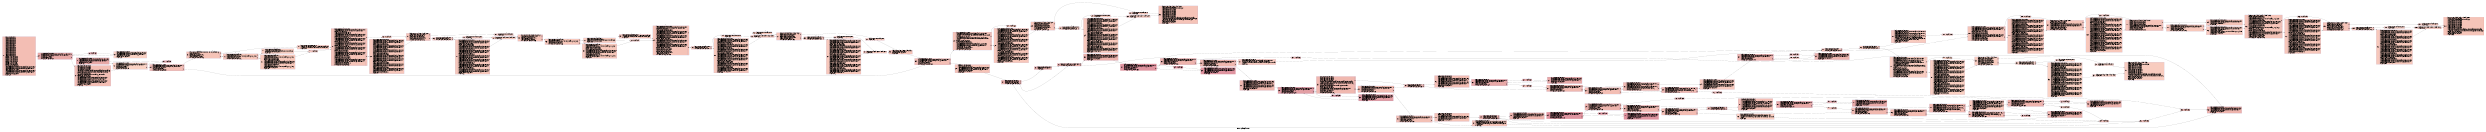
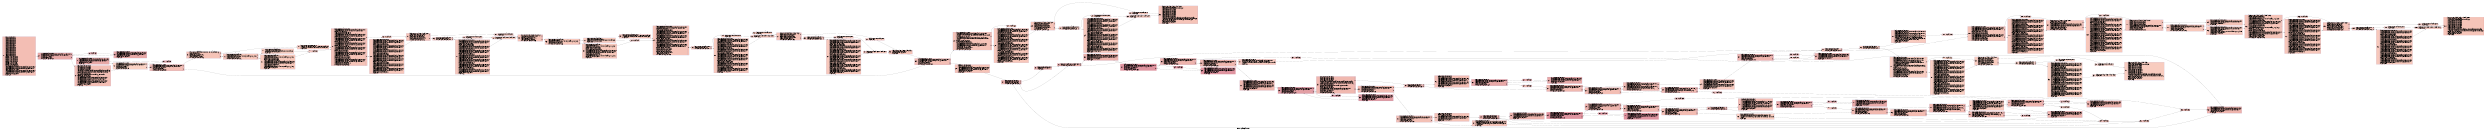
node "51:": fillcolor #f4987a70 -> #ca3b3770
